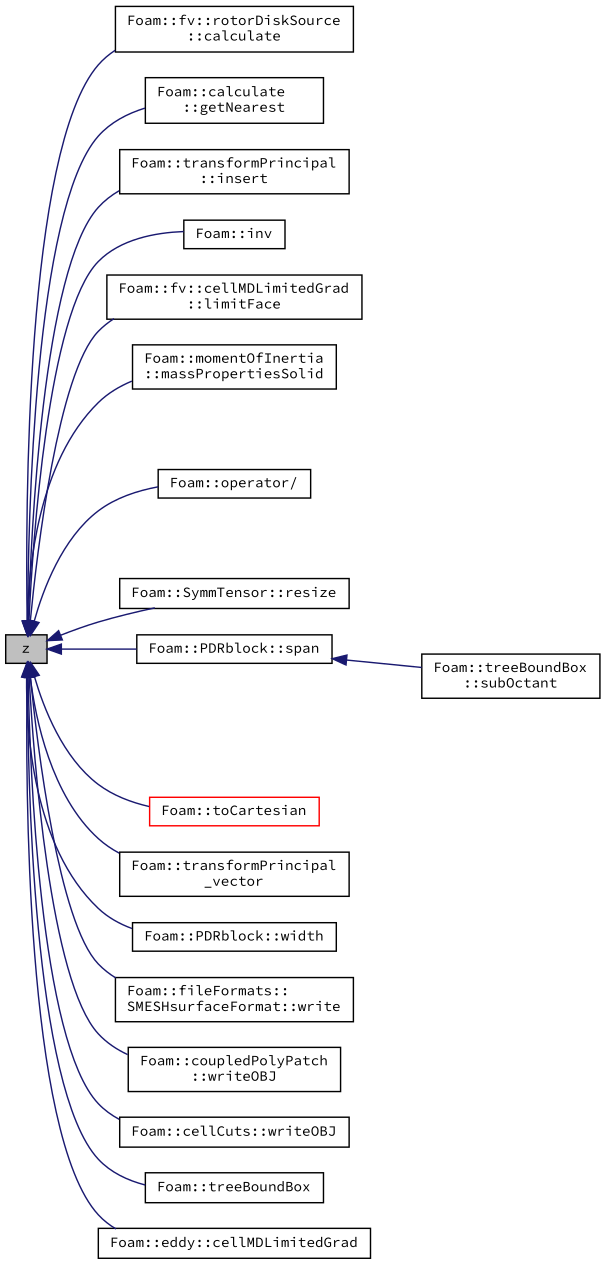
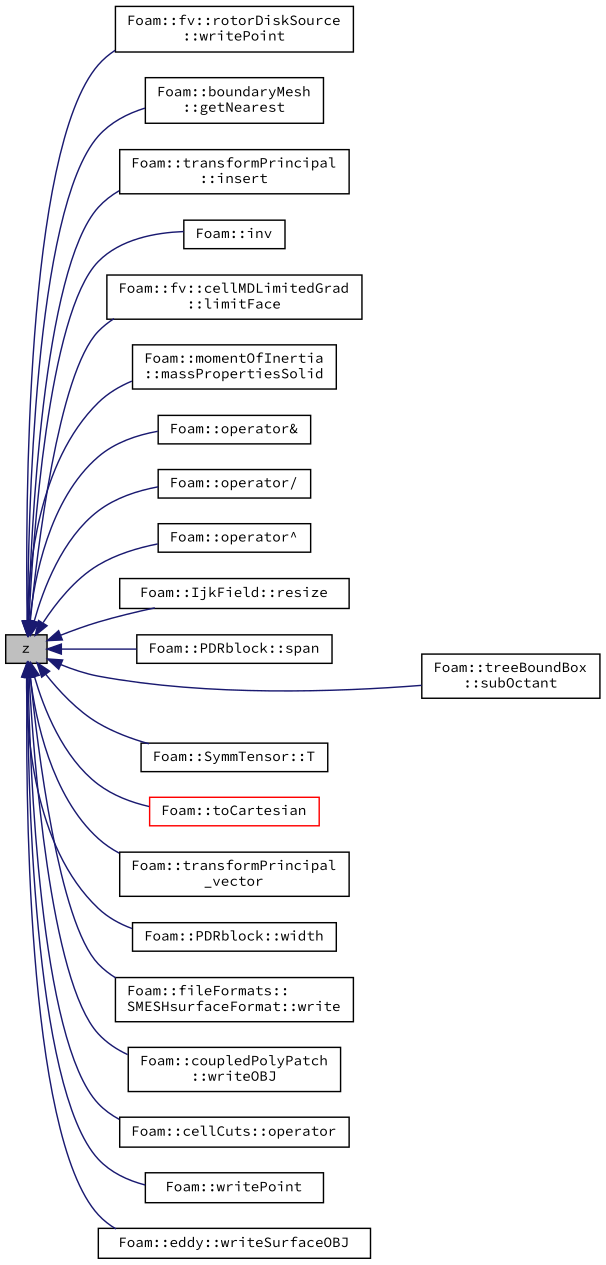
node "Foam::fv::rotorDiskSource ::calculate": label "Foam::fv::rotorDiskSource ::calculate" -> "Foam::fv::rotorDiskSource ::writePoint"
node "Foam::calculate ::getNearest": label "Foam::calculate ::getNearest" -> "Foam::boundaryMesh ::getNearest"
node "Foam::operator&": added
node "Foam::operator^": added
node "Foam::SymmTensor::resize": label "Foam::SymmTensor::resize" -> "Foam::IjkField::resize"
edge "Foam::treeBoundBox ::subOctant" -> "Foam::PDRblock::span": now "Foam::treeBoundBox ::subOctant" -> "z"
node "Foam::SymmTensor::T": added
node "Foam::cellCuts::writeOBJ": label "Foam::cellCuts::writeOBJ" -> "Foam::cellCuts::operator"
node "Foam::treeBoundBox": label "Foam::treeBoundBox" -> "Foam::writePoint"
node "Foam::eddy::cellMDLimitedGrad": label "Foam::eddy::cellMDLimitedGrad" -> "Foam::eddy::writeSurfaceOBJ"
